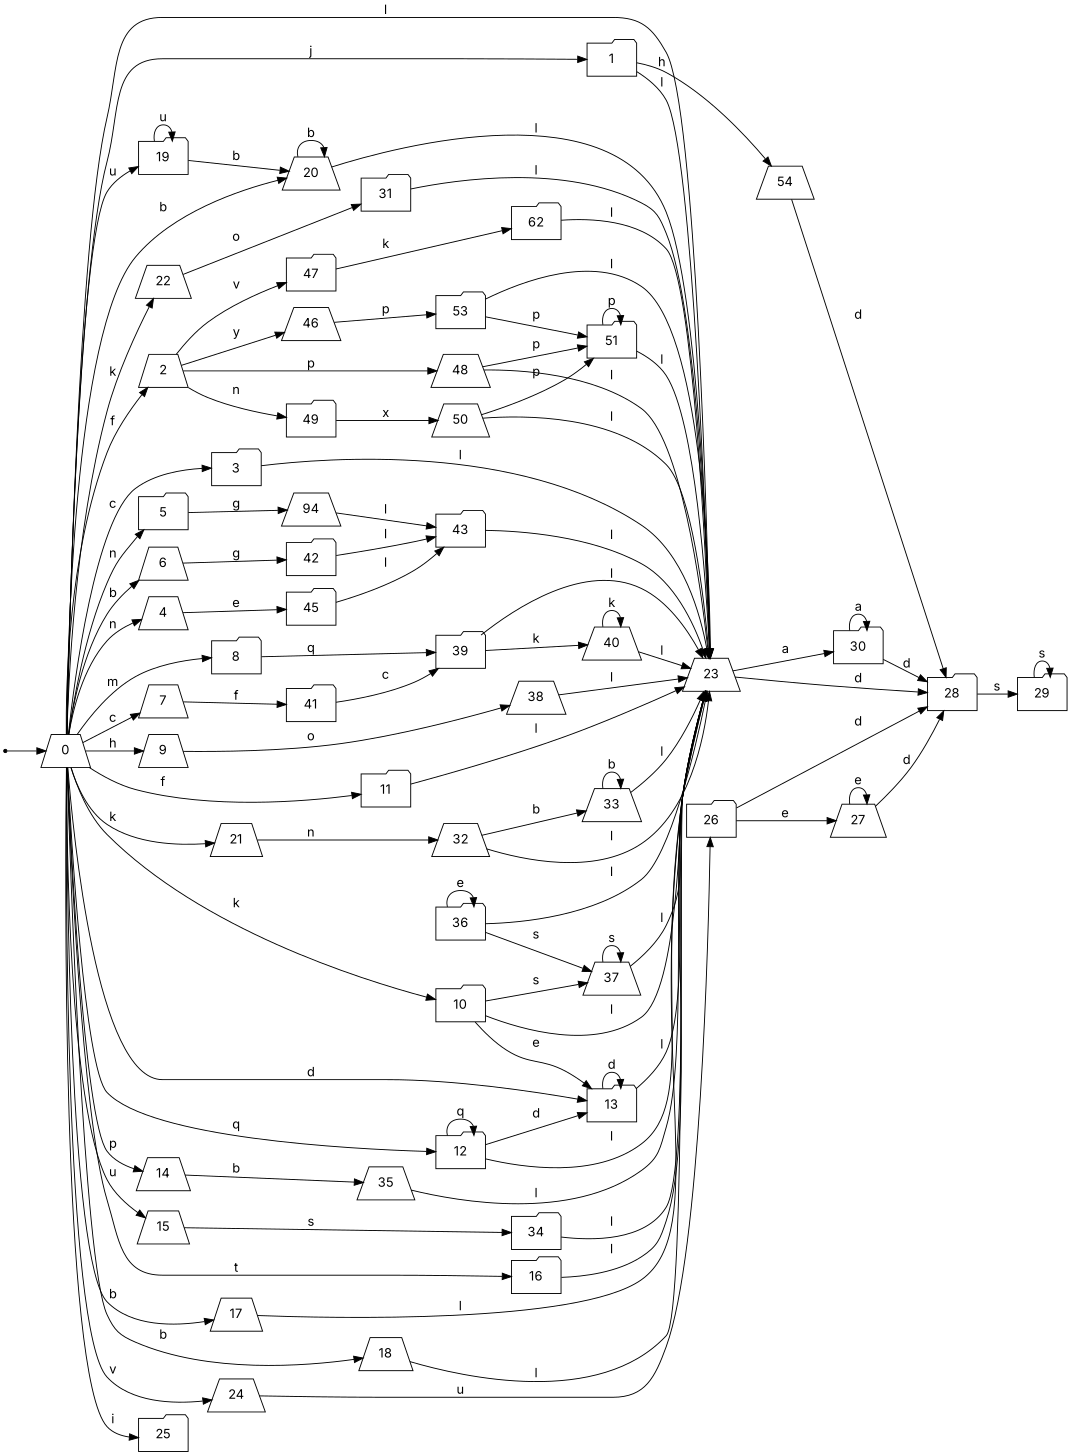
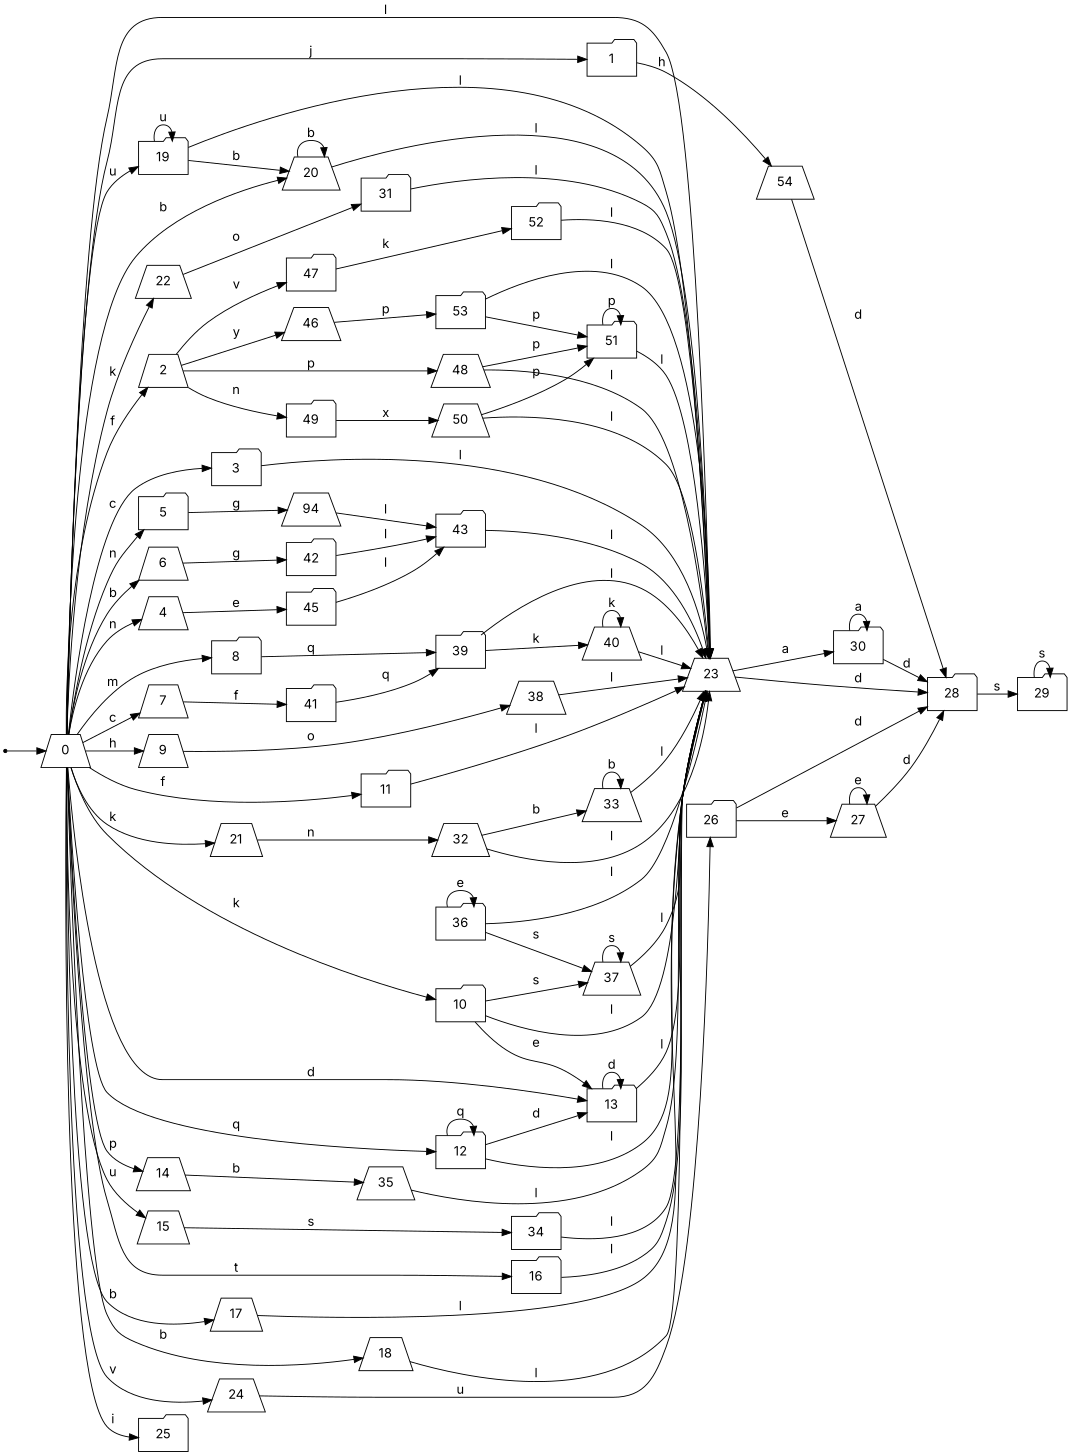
node "62": label "62" -> "52"
edge "1" -> "23": now "19" -> "23"
edge "41" -> "39": label "c" -> "q"
